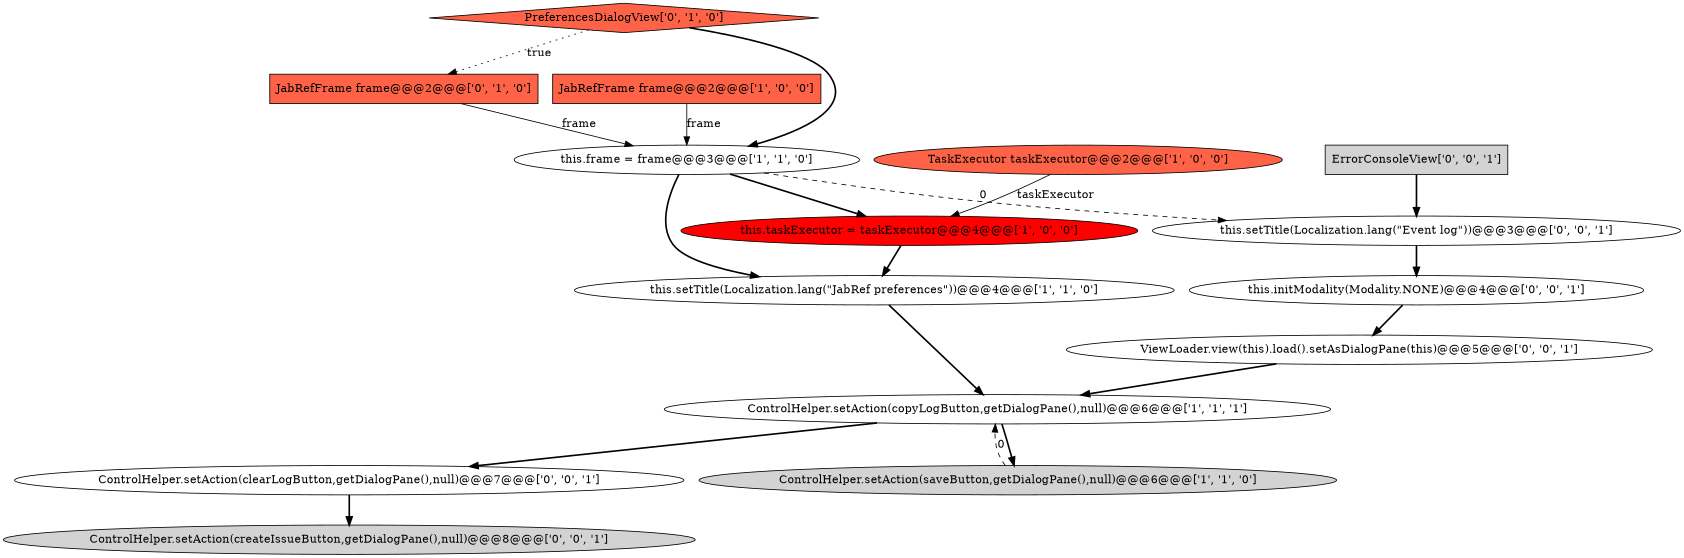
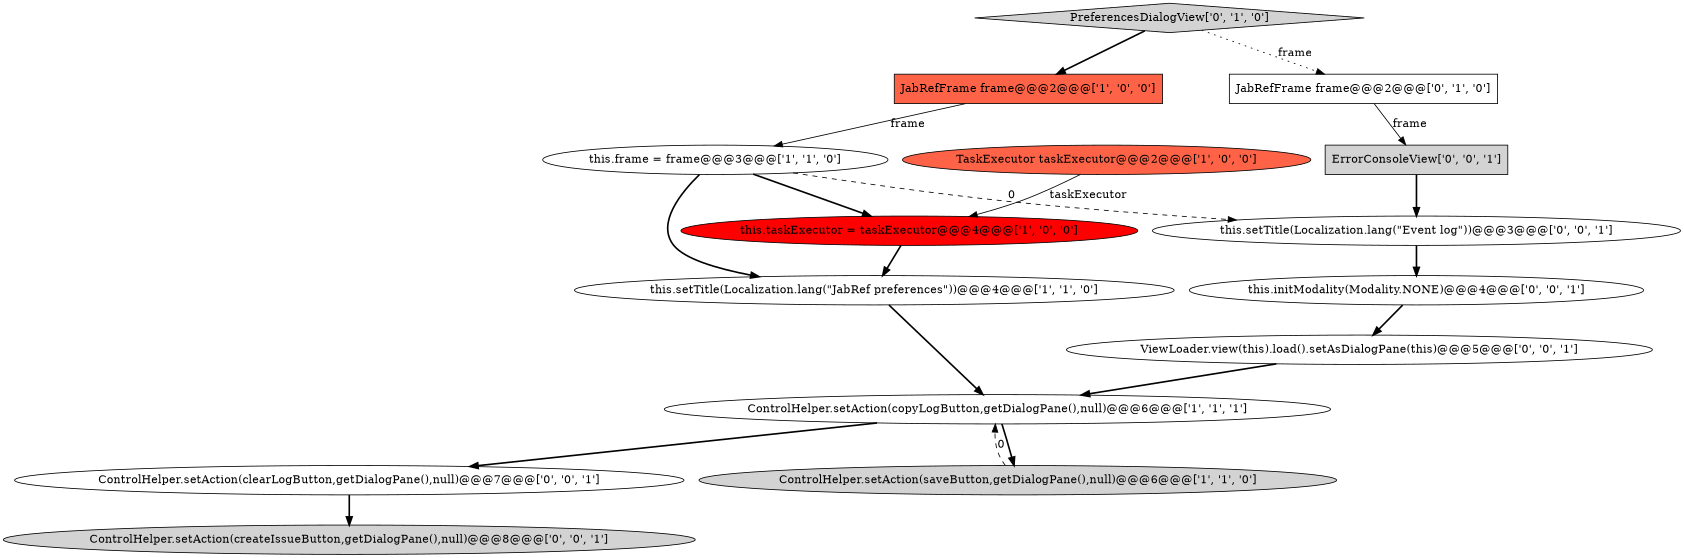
node "PreferencesDialogView['0', '1', '0']": fillcolor tomato -> lightgray
edge "PreferencesDialogView['0', '1', '0']" -> "JabRefFrame frame@@@2@@@['0', '1', '0']": label "true" -> "frame"
edge "PreferencesDialogView['0', '1', '0']" -> "this.frame = frame@@@3@@@['1', '1', '0']": now "PreferencesDialogView['0', '1', '0']" -> "JabRefFrame frame@@@2@@@['1', '0', '0']"
node "JabRefFrame frame@@@2@@@['0', '1', '0']": fillcolor tomato -> white
edge "JabRefFrame frame@@@2@@@['0', '1', '0']" -> "this.frame = frame@@@3@@@['1', '1', '0']": now "JabRefFrame frame@@@2@@@['0', '1', '0']" -> "ErrorConsoleView['0', '0', '1']"
